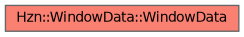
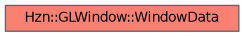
node "Hzn::WindowData::WindowData": label "Hzn::WindowData::WindowData" -> "Hzn::GLWindow::WindowData"
